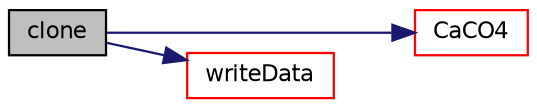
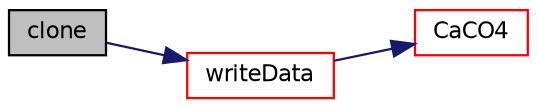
edge "clone" -> "CaCO4": now "writeData" -> "CaCO4"
